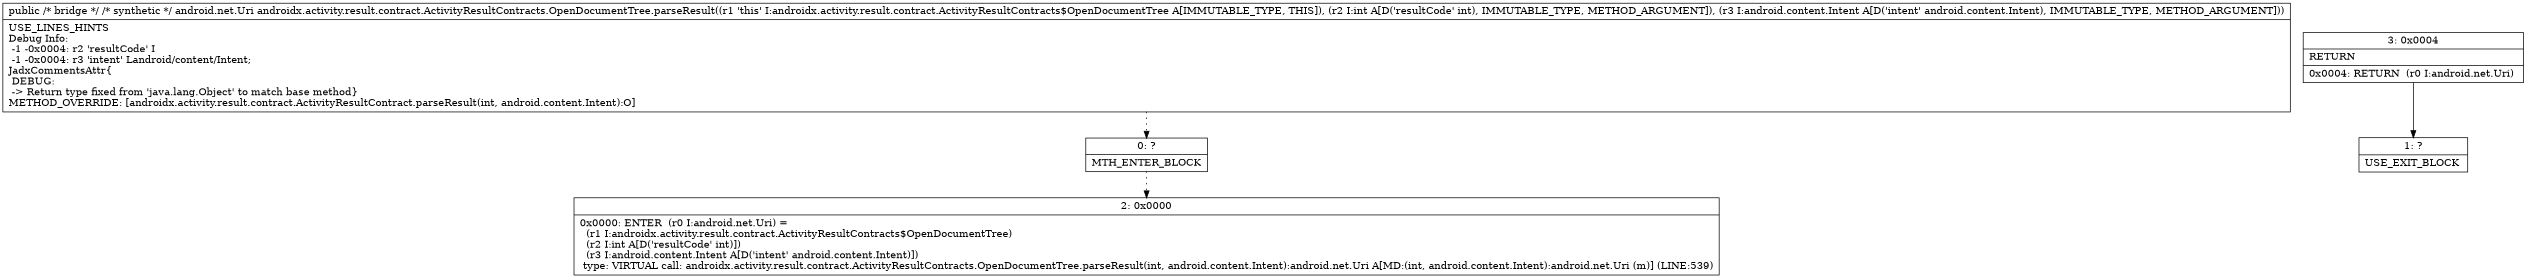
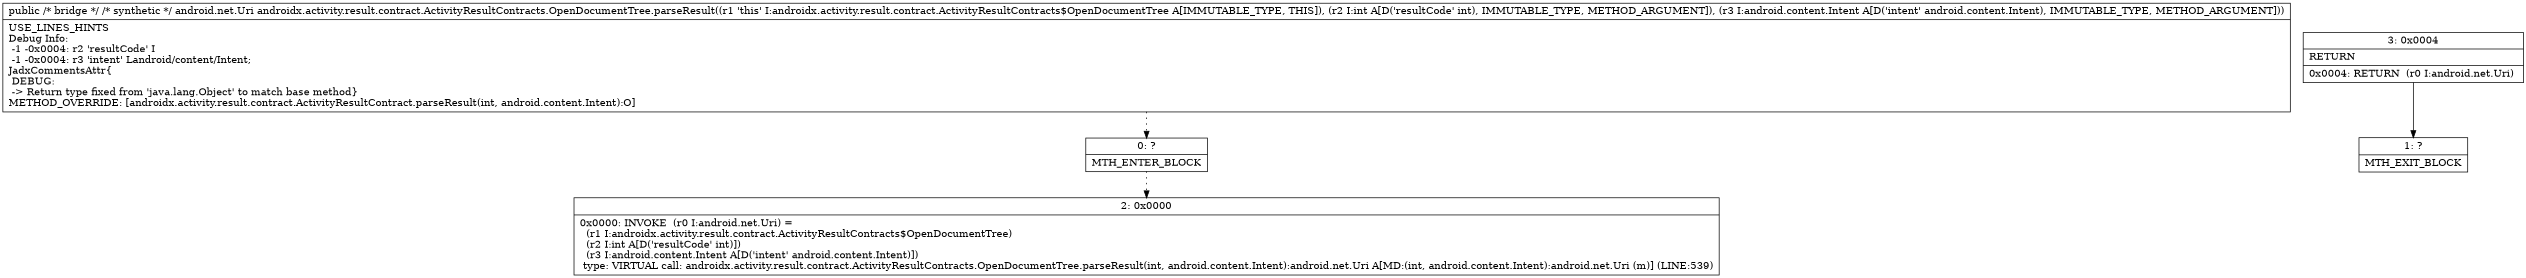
node "1: ?": text "USE_EXIT_BLOCK" -> "MTH_EXIT_BLOCK"
node "2: 0x0000": text "0x0000: ENTER  (r0 I:android.net.Uri) =" -> "0x0000: INVOKE  (r0 I:android.net.Uri) ="
